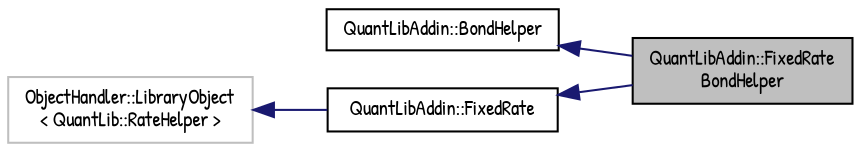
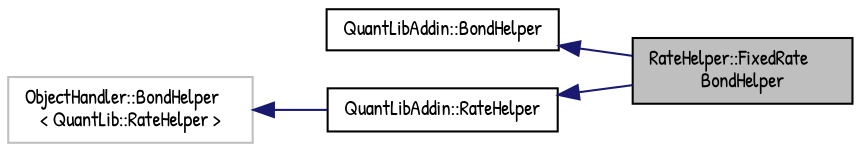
node "QuantLibAddin::FixedRate BondHelper": label "QuantLibAddin::FixedRate BondHelper" -> "RateHelper::FixedRate BondHelper"
node "ObjectHandler::LibraryObject < QuantLib::RateHelper >": label "ObjectHandler::LibraryObject < QuantLib::RateHelper >" -> "ObjectHandler::BondHelper < QuantLib::RateHelper >"
node "QuantLibAddin::FixedRate": label "QuantLibAddin::FixedRate" -> "QuantLibAddin::RateHelper"
